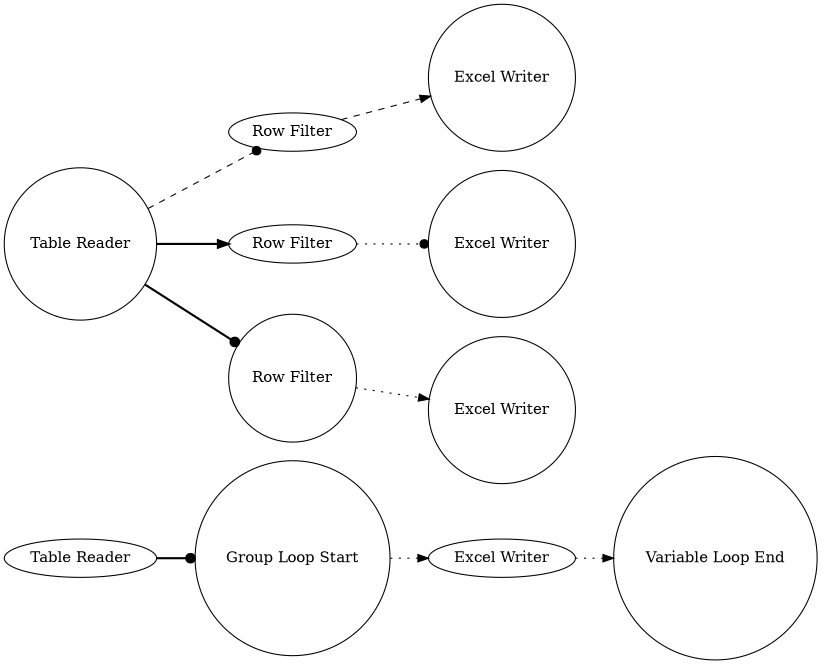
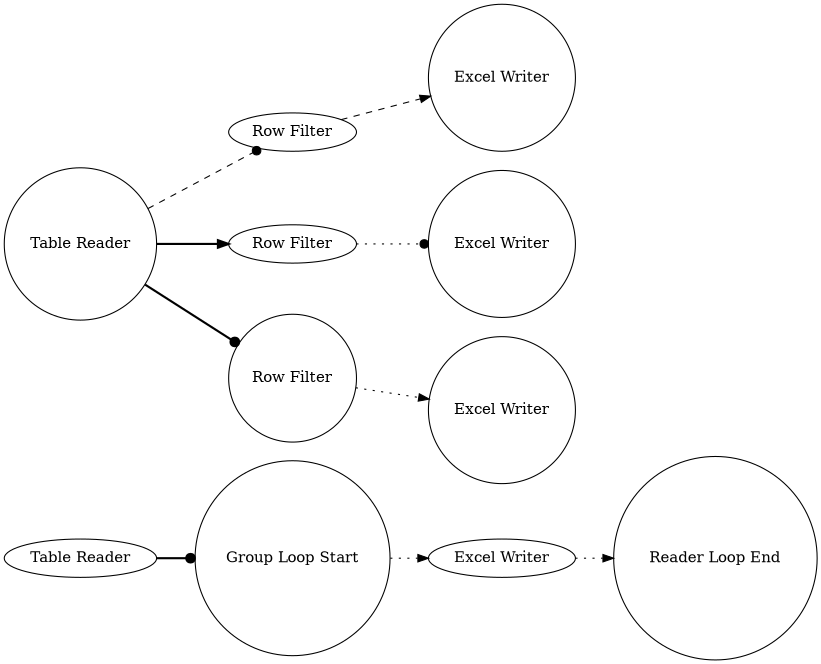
node "Variable Loop End": label "Variable Loop End" -> "Reader Loop End"
